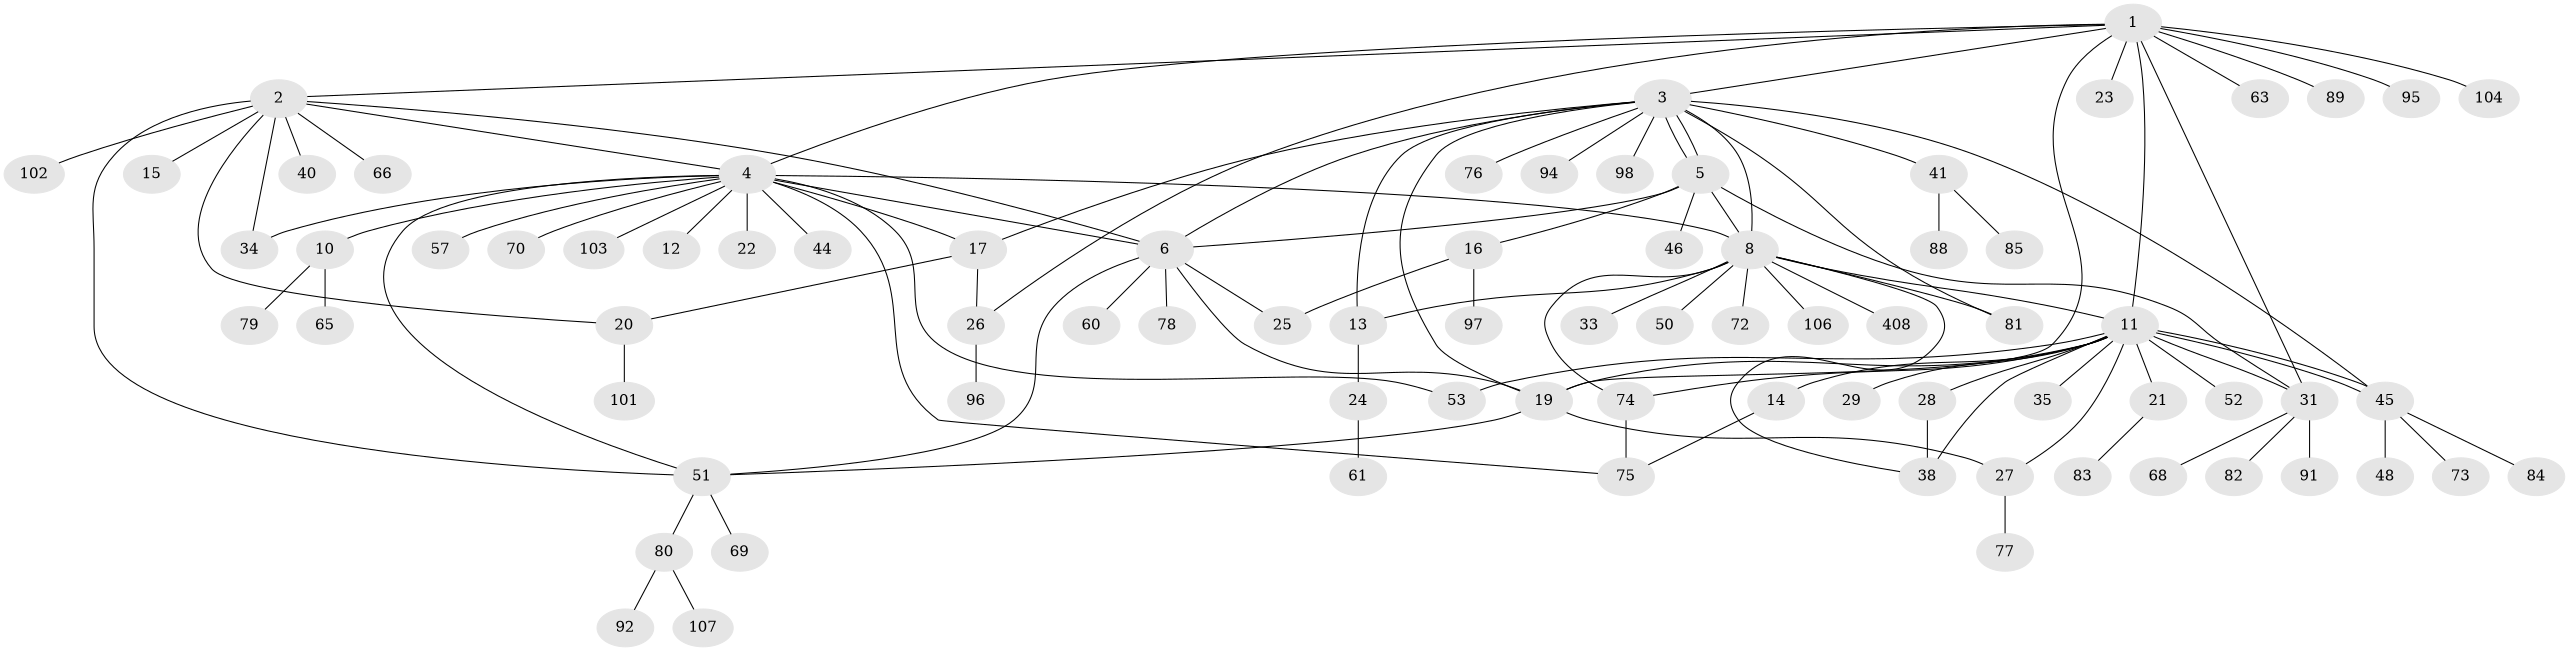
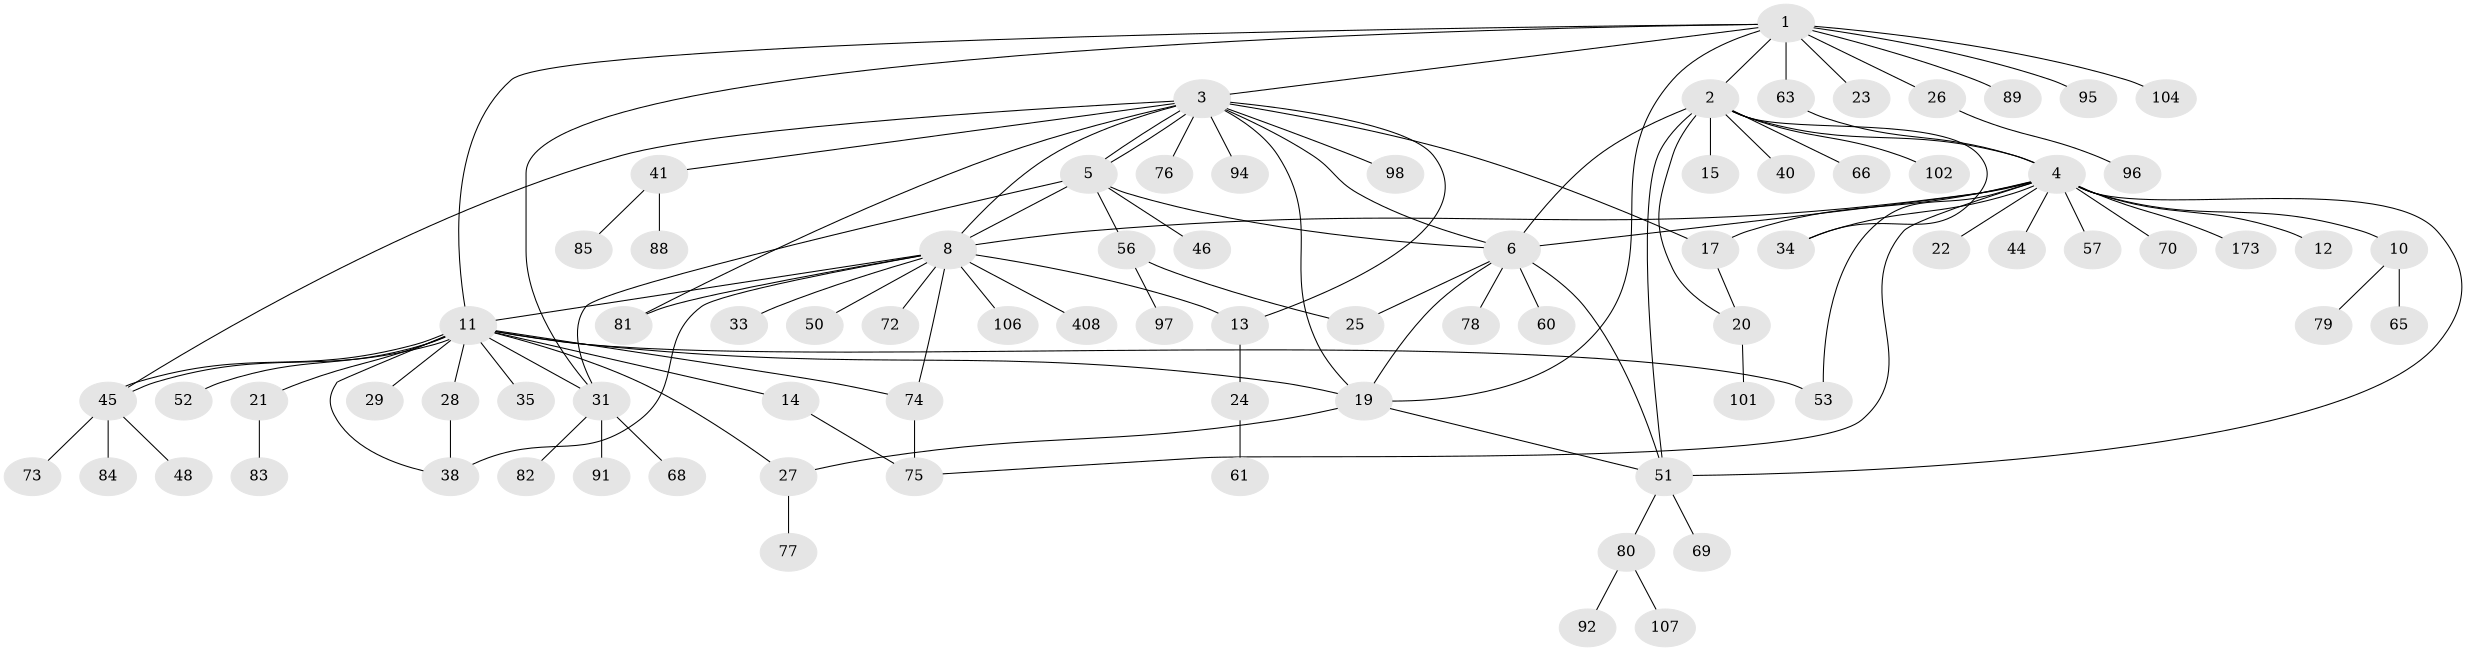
edge "1" -- "4": now "63" -- "4"
node "103": label "103" -> "173"
node "16": label "16" -> "56"
edge "17" -- "26": removed
